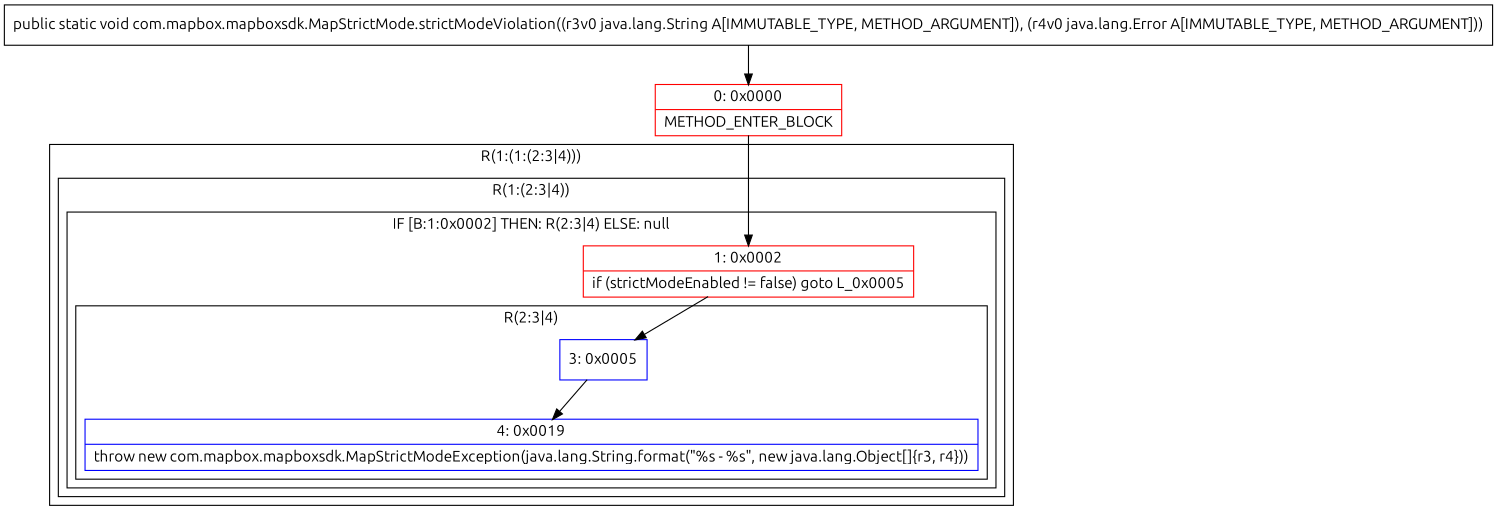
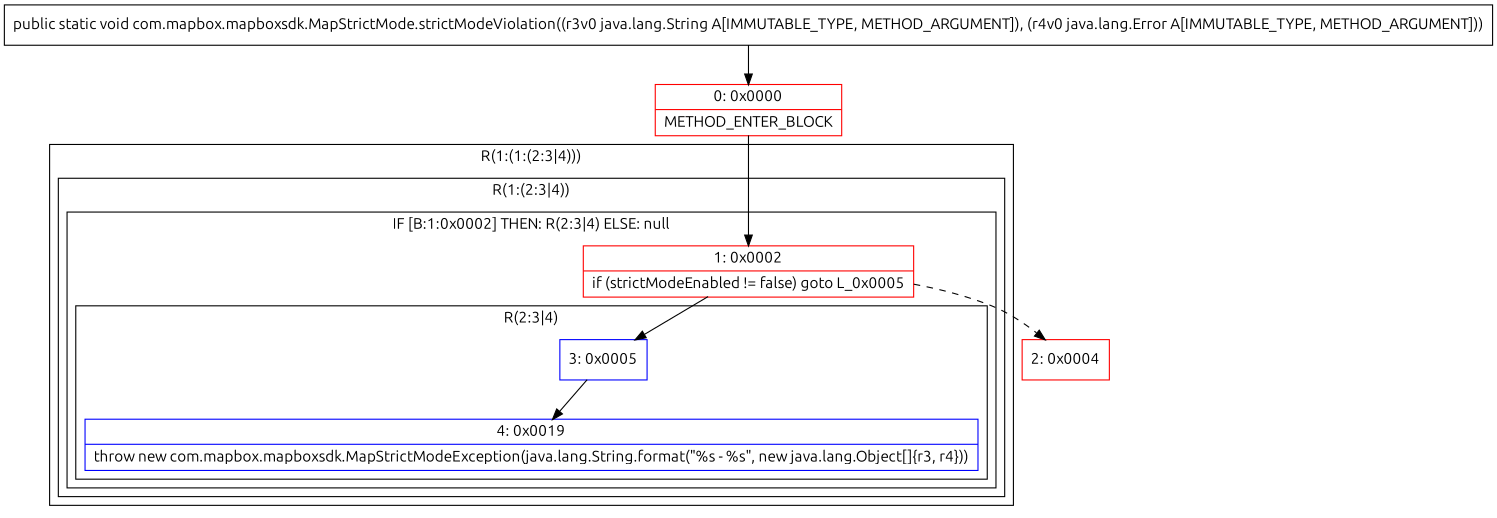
node "2: 0x0004": added
